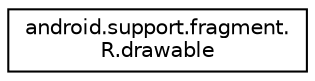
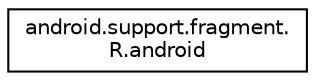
node "android.support.fragment. R.drawable": label "android.support.fragment. R.drawable" -> "android.support.fragment. R.android"
